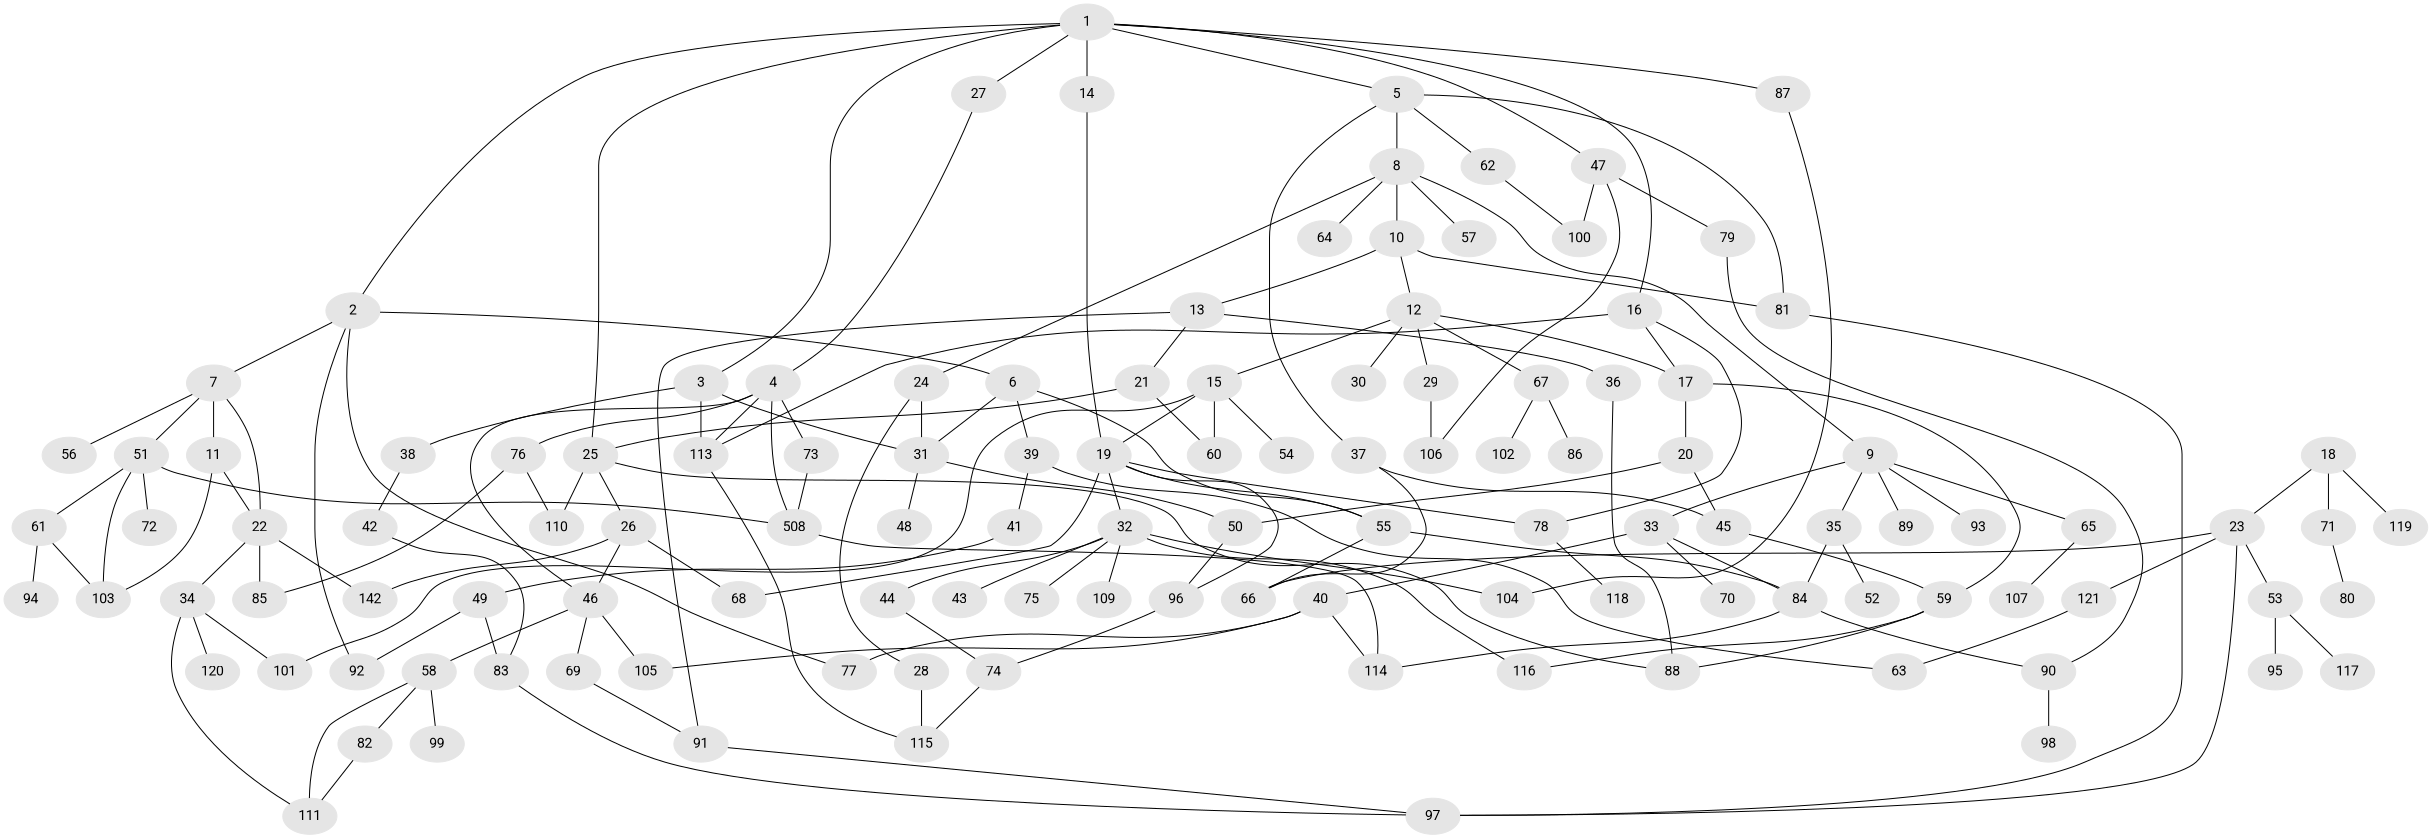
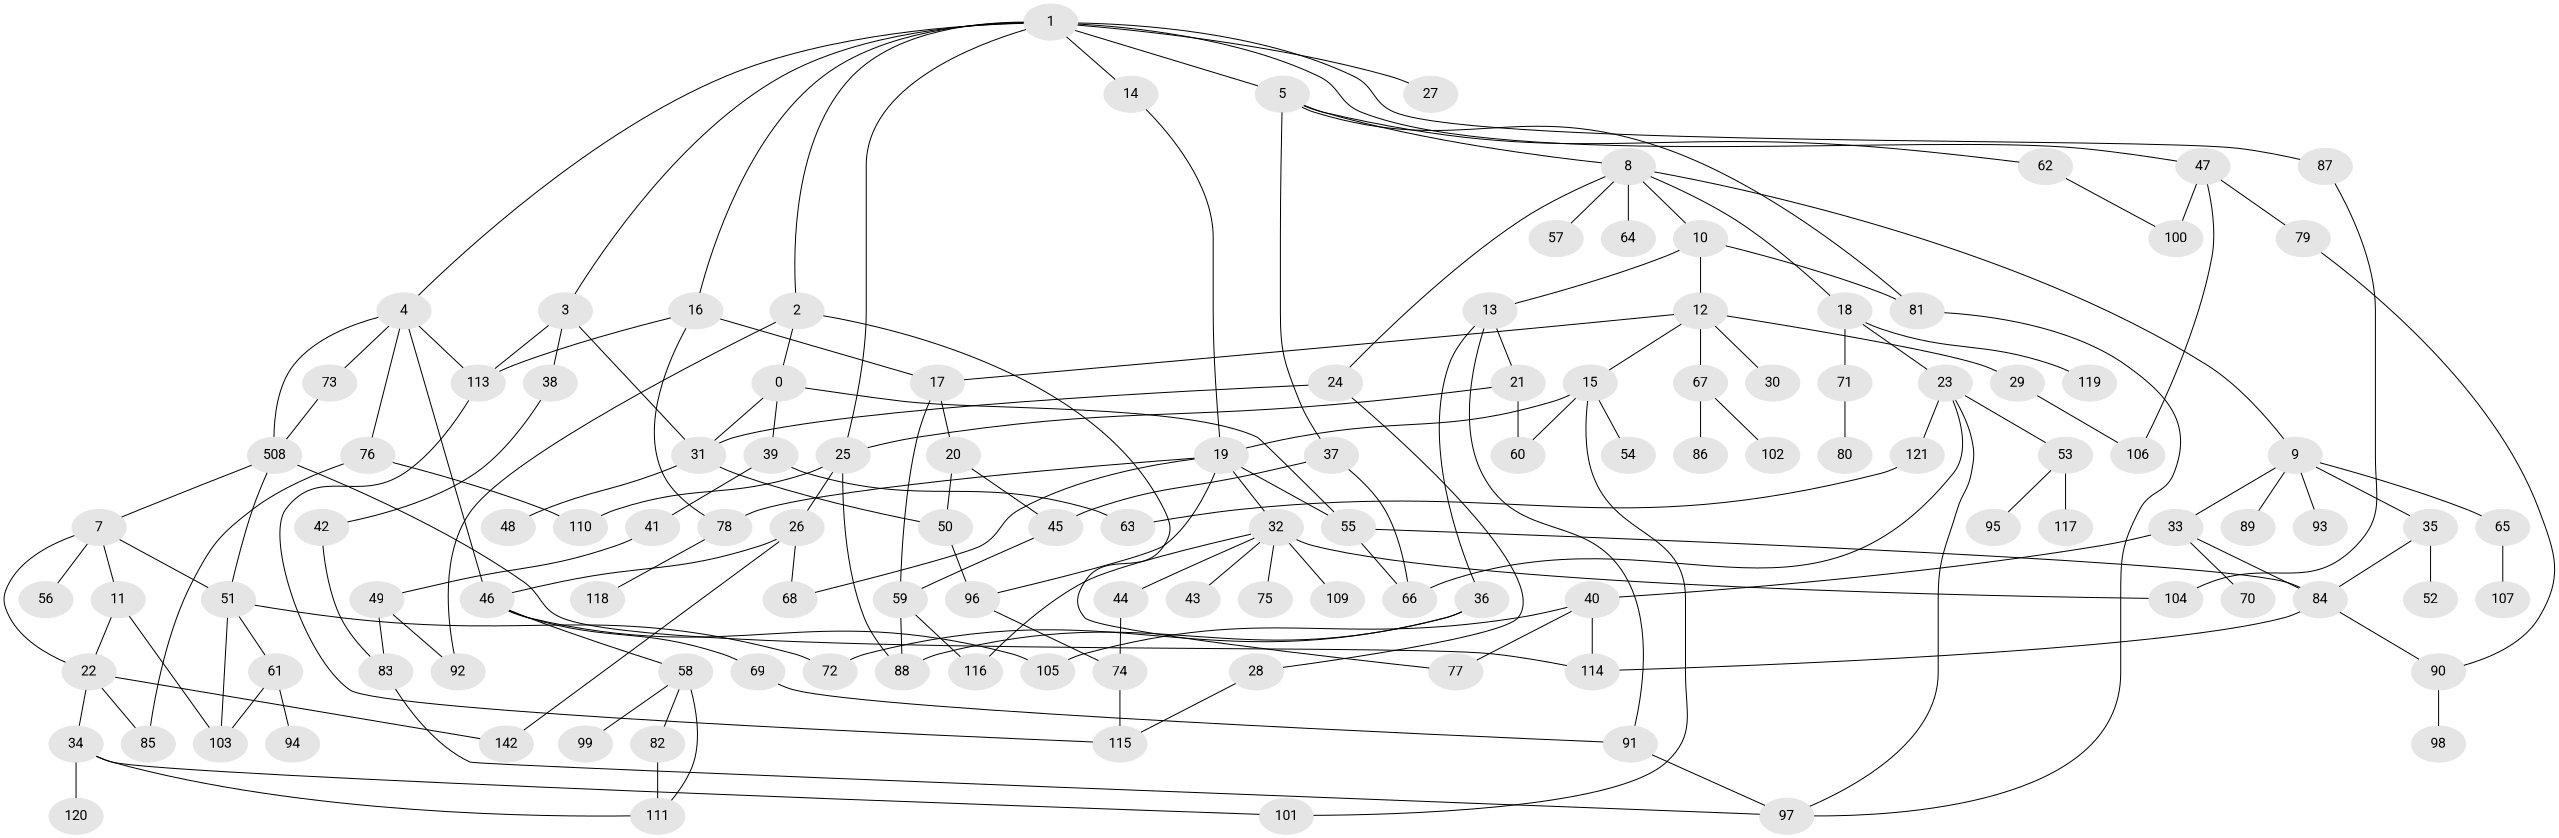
edge "8" -- "18": added
edge "27" -- "4": now "1" -- "4"
edge "2" -- "7": now "508" -- "7"
node "6": label "6" -> "0"
edge "36" -- "72": added
